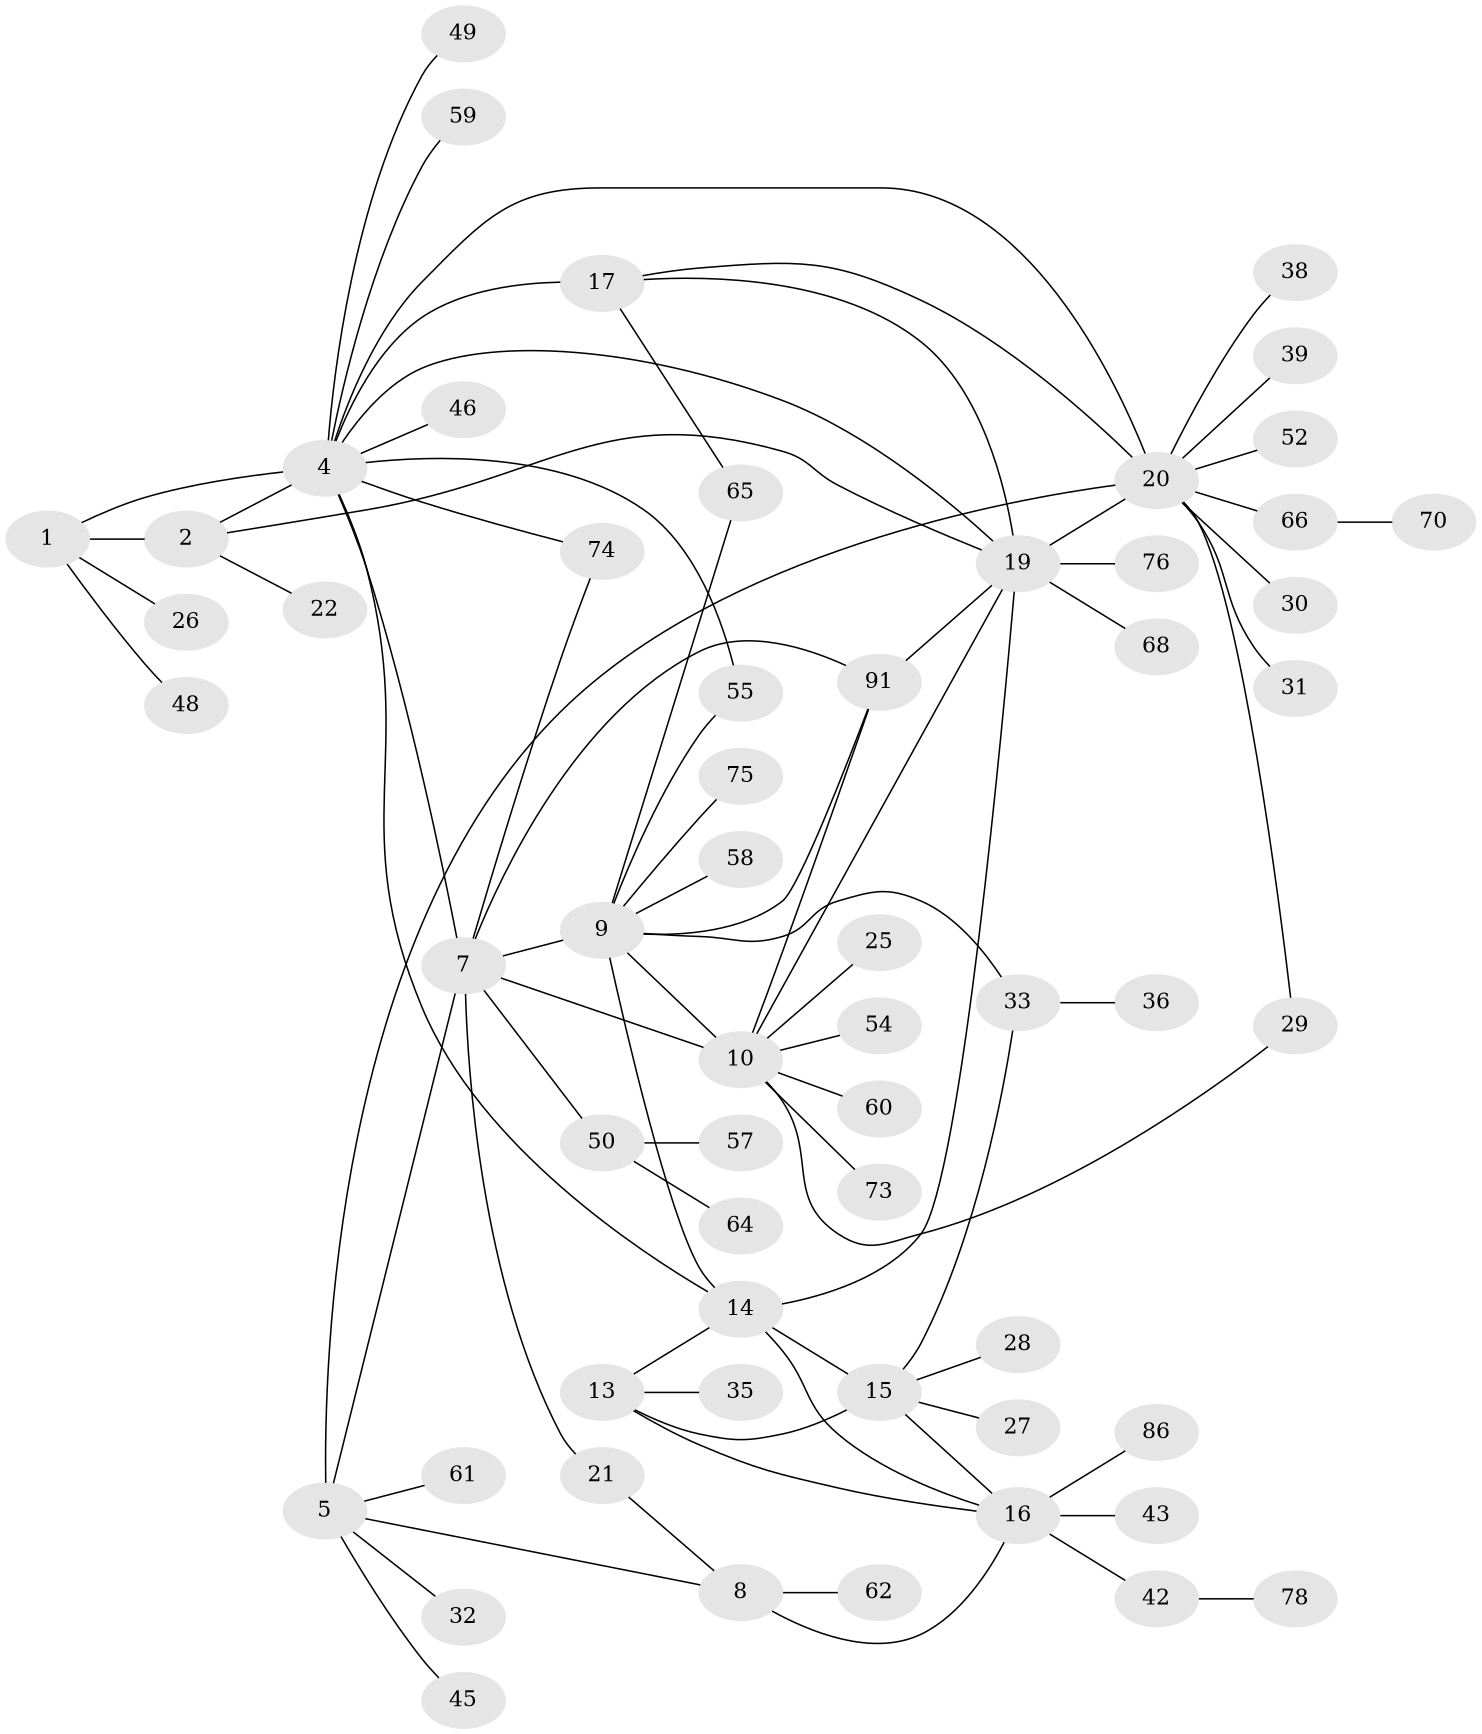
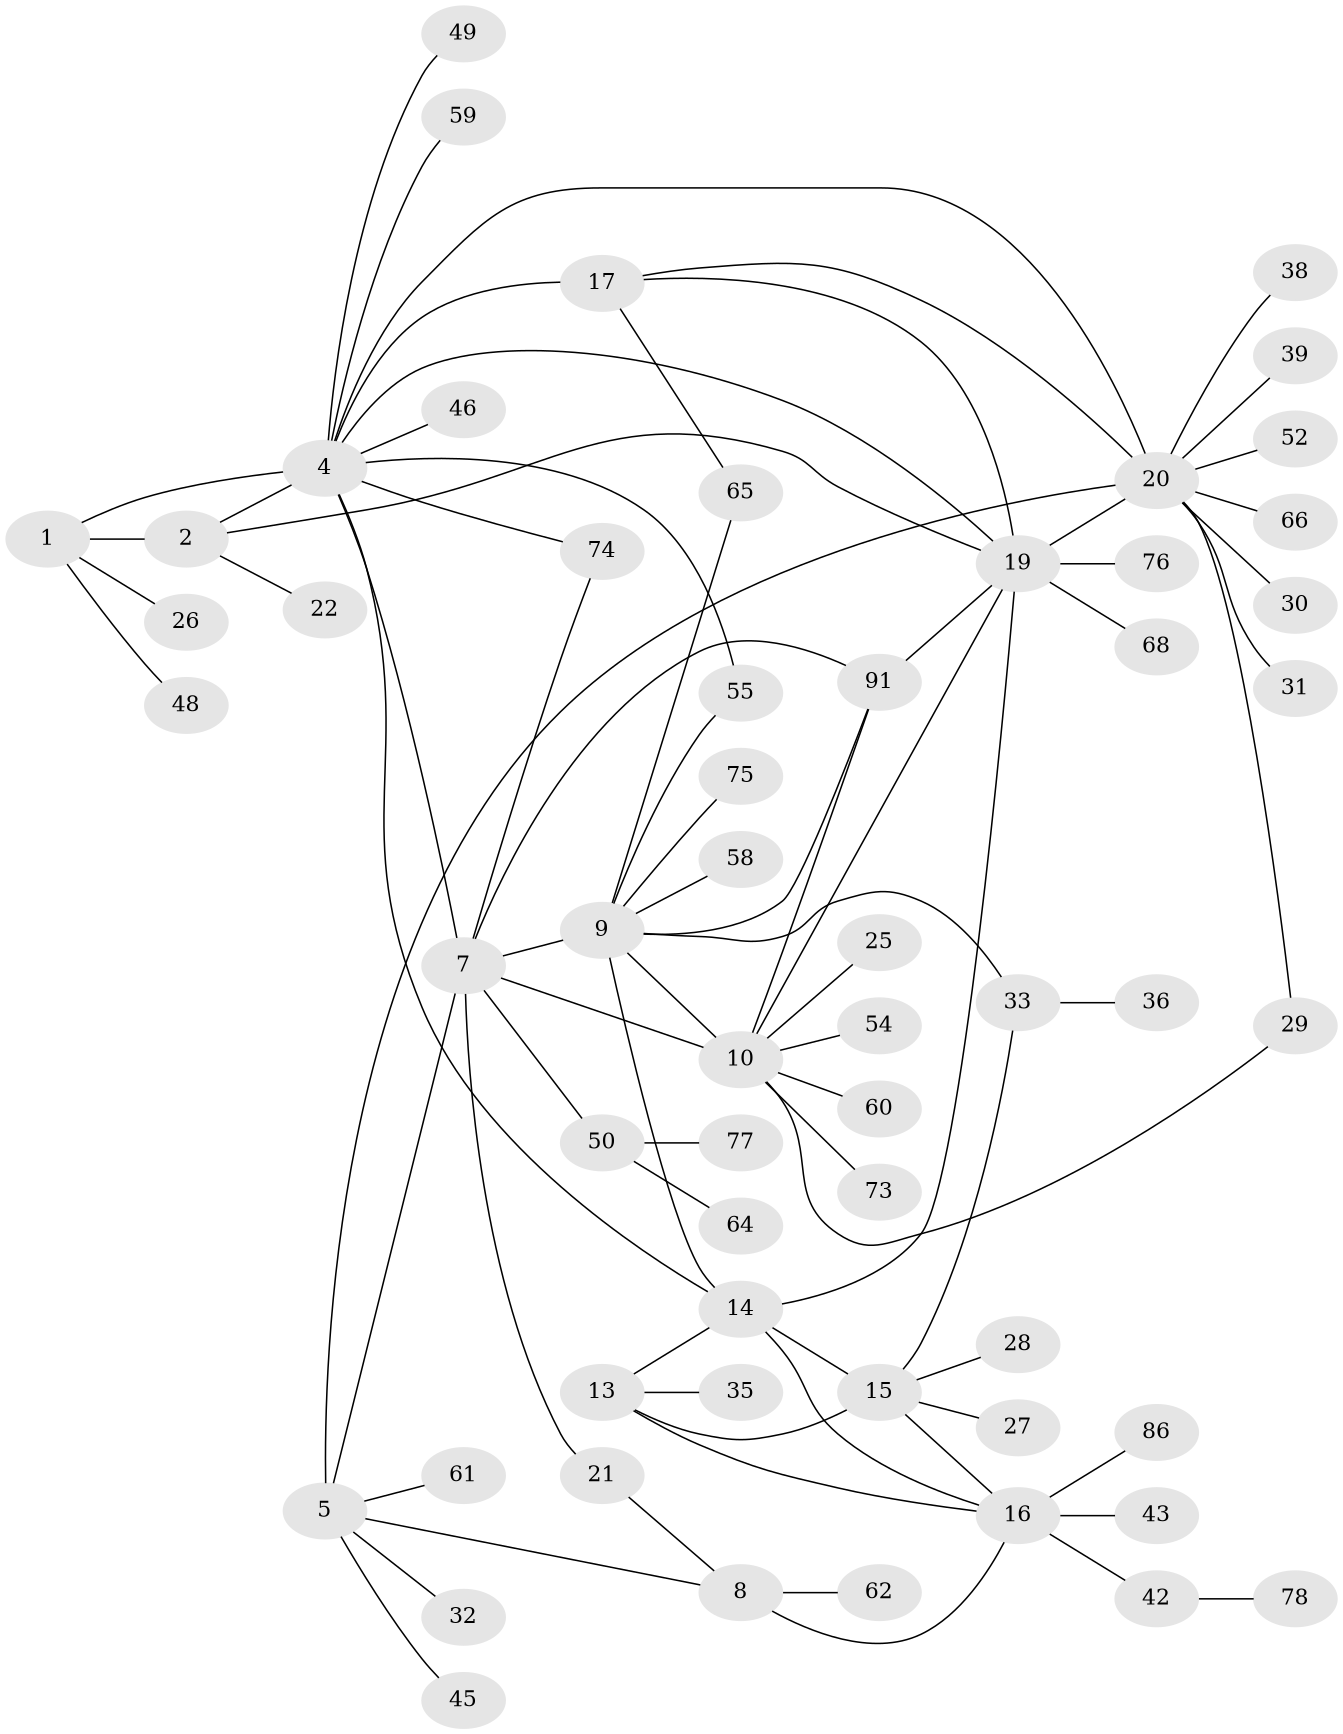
node "70": removed
node "57": label "57" -> "77"
